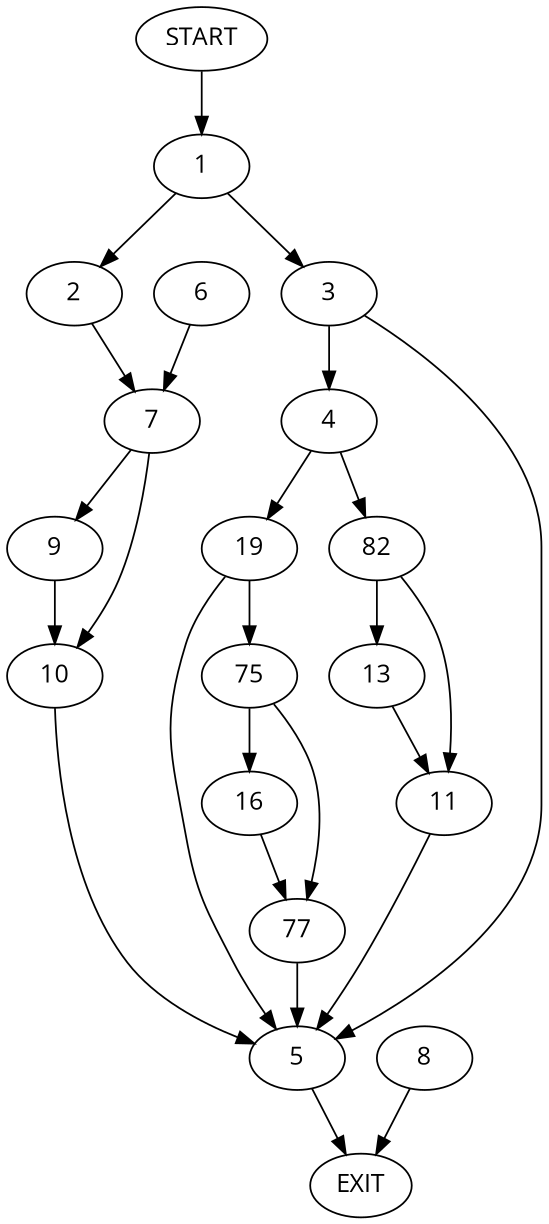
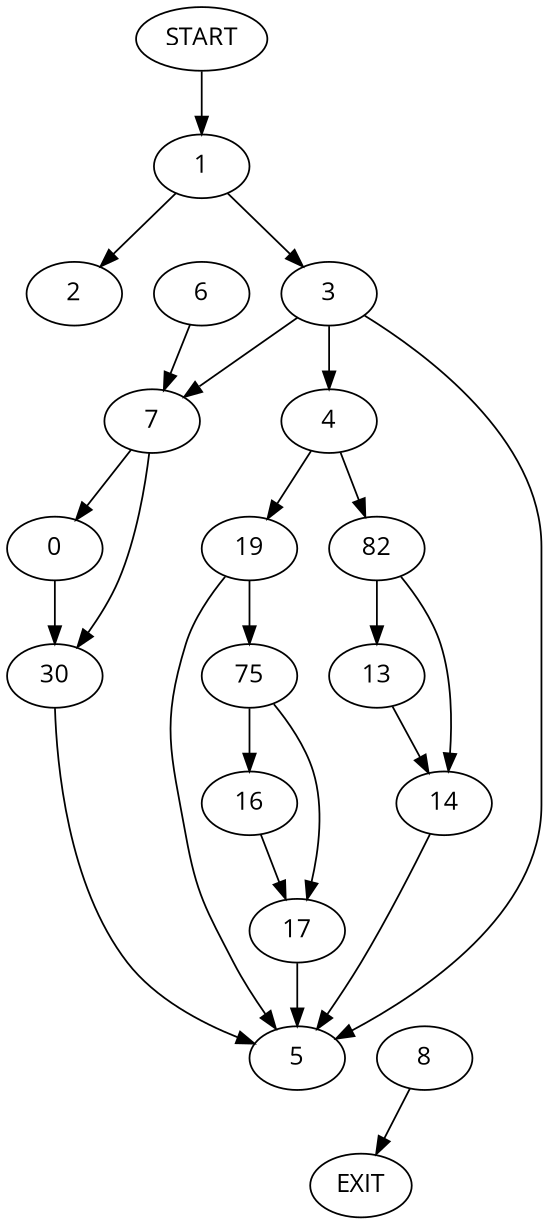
edge "2" -> "7": now "3" -> "7"
node "9": label "9" -> "0"
node "10": label "10" -> "30"
node "11": label "11" -> "14"
node "77": label "77" -> "17"
edge "5" -> "EXIT": removed
